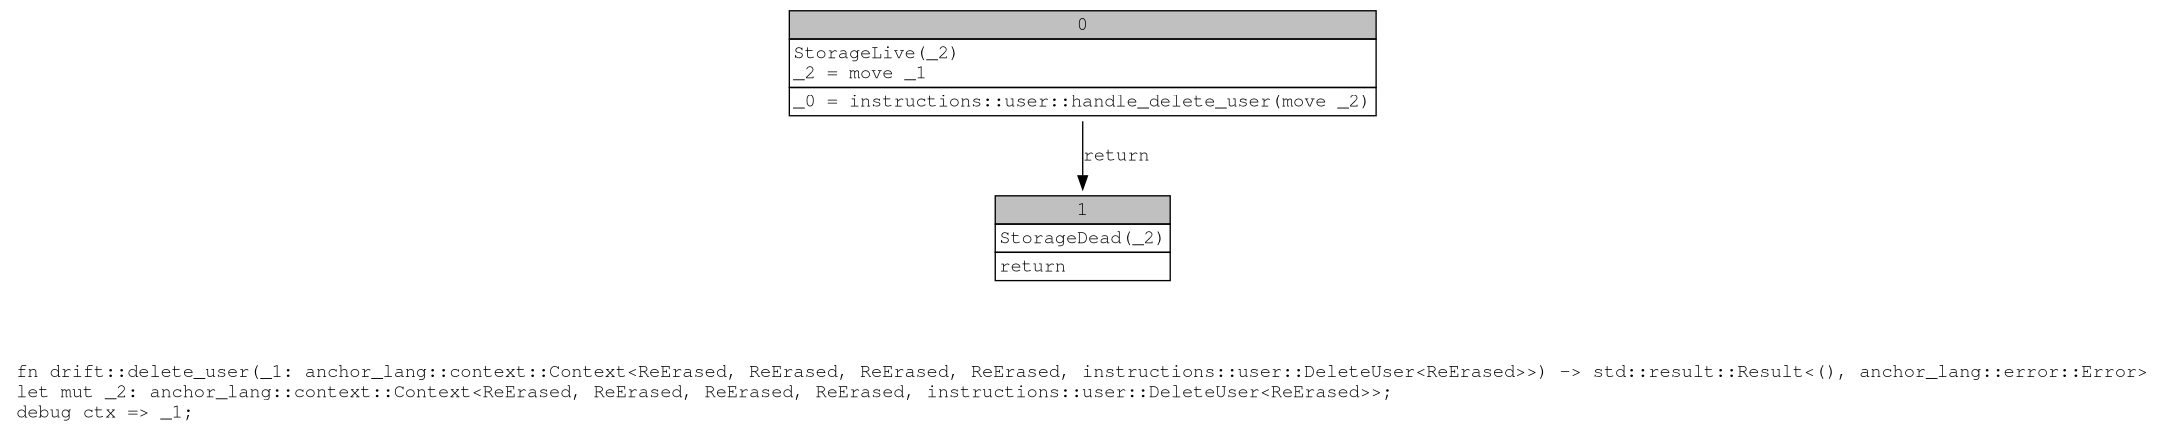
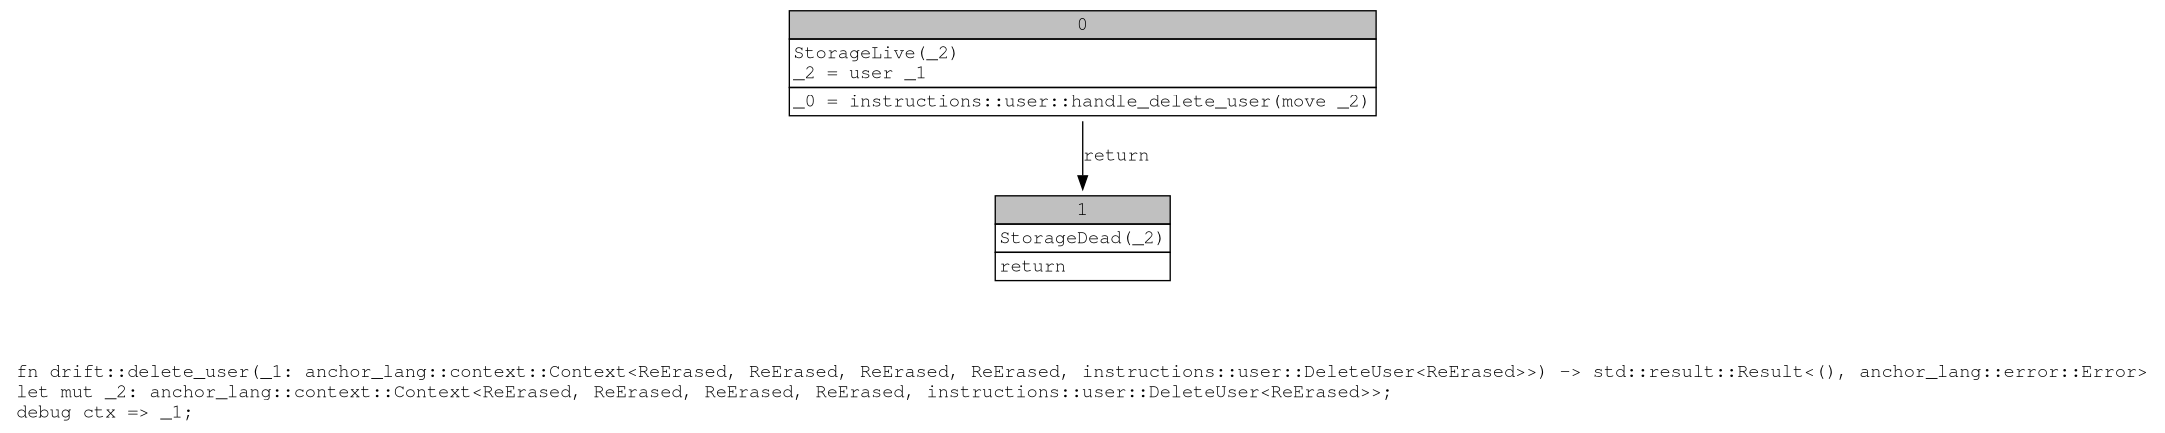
node "0": text "_2 = move _1" -> "_2 = user _1"
